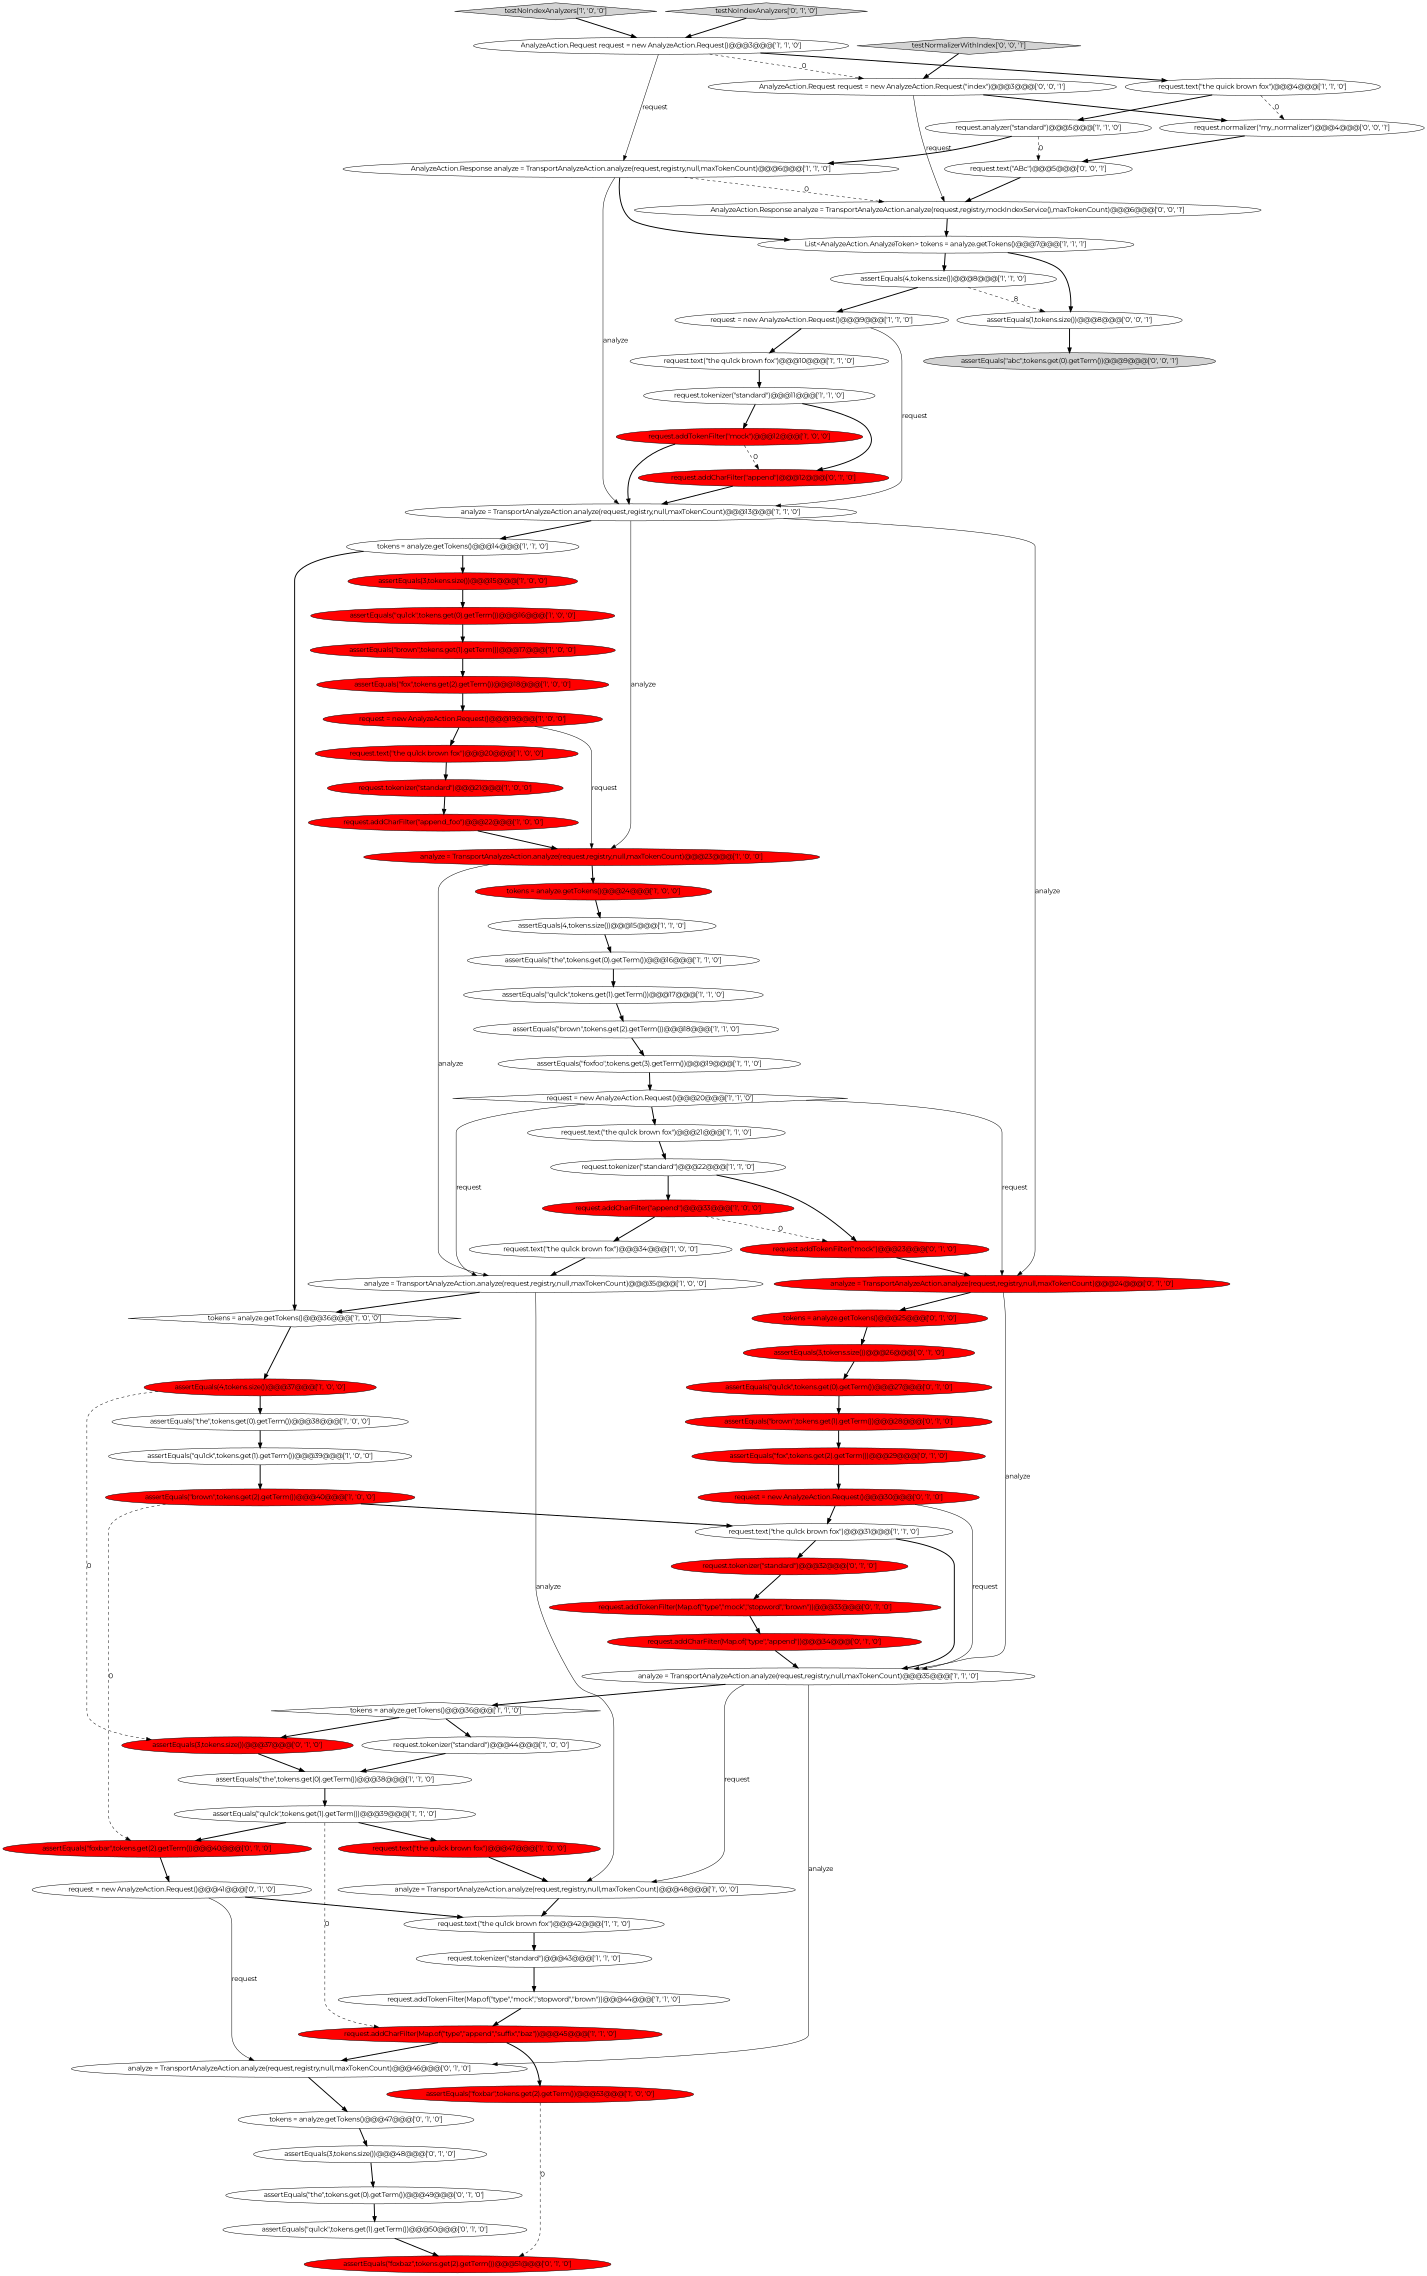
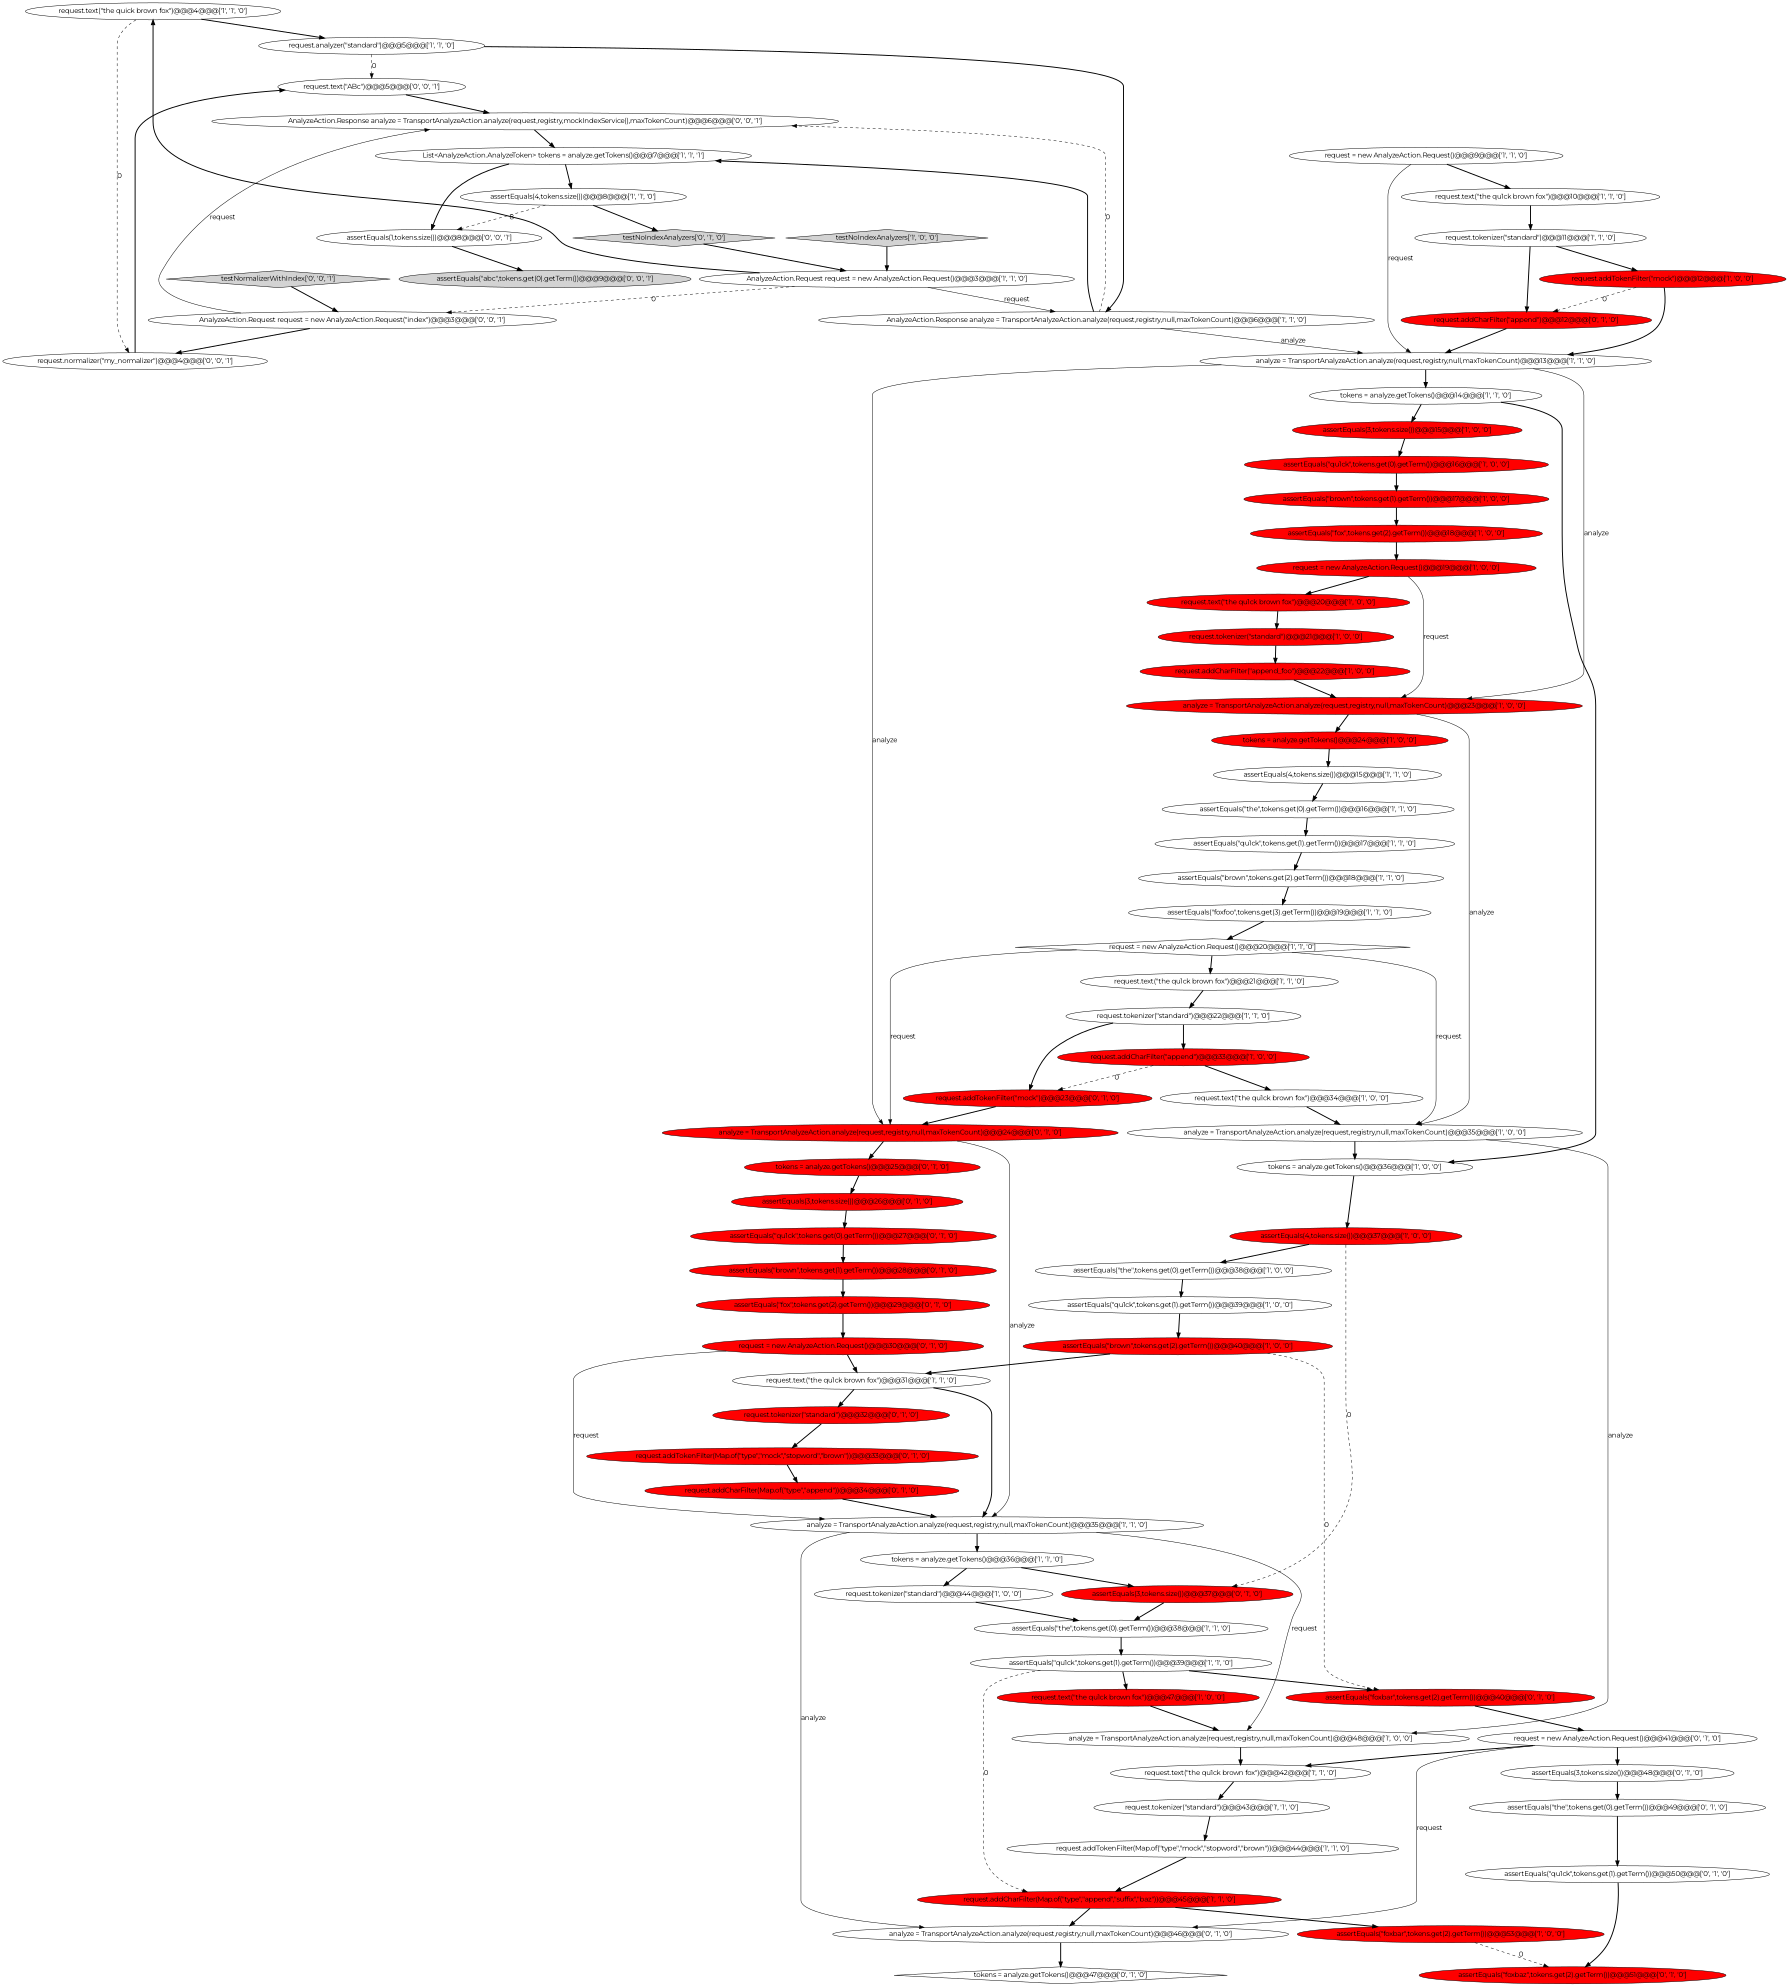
edge "assertEquals(4,tokens.size())@@@8@@@['1', '1', '0']" -> "request = new AnalyzeAction.Request()@@@9@@@['1', '1', '0']": now "assertEquals(4,tokens.size())@@@8@@@['1', '1', '0']" -> "testNoIndexAnalyzers['0', '1', '0']"
node "tokens = analyze.getTokens()@@@36@@@['1', '0', '0']": shape diamond -> ellipse
node "tokens = analyze.getTokens()@@@36@@@['1', '1', '0']": shape diamond -> ellipse
node "tokens = analyze.getTokens()@@@47@@@['0', '1', '0']": shape ellipse -> diamond
edge "tokens = analyze.getTokens()@@@47@@@['0', '1', '0']" -> "assertEquals(3,tokens.size())@@@48@@@['0', '1', '0']": now "request = new AnalyzeAction.Request()@@@41@@@['0', '1', '0']" -> "assertEquals(3,tokens.size())@@@48@@@['0', '1', '0']"
